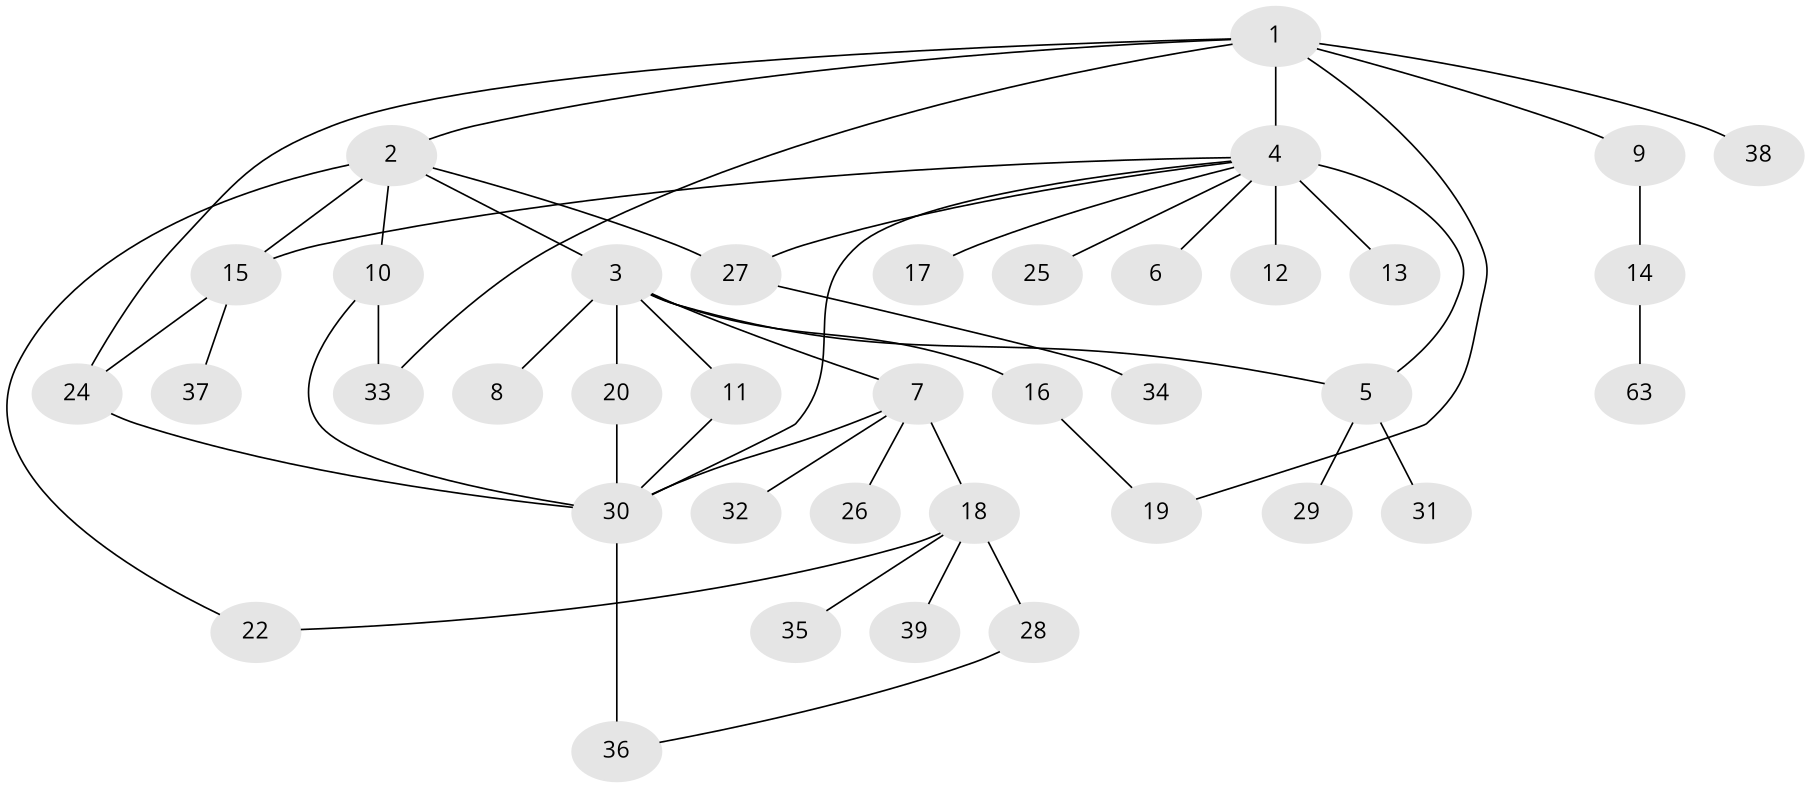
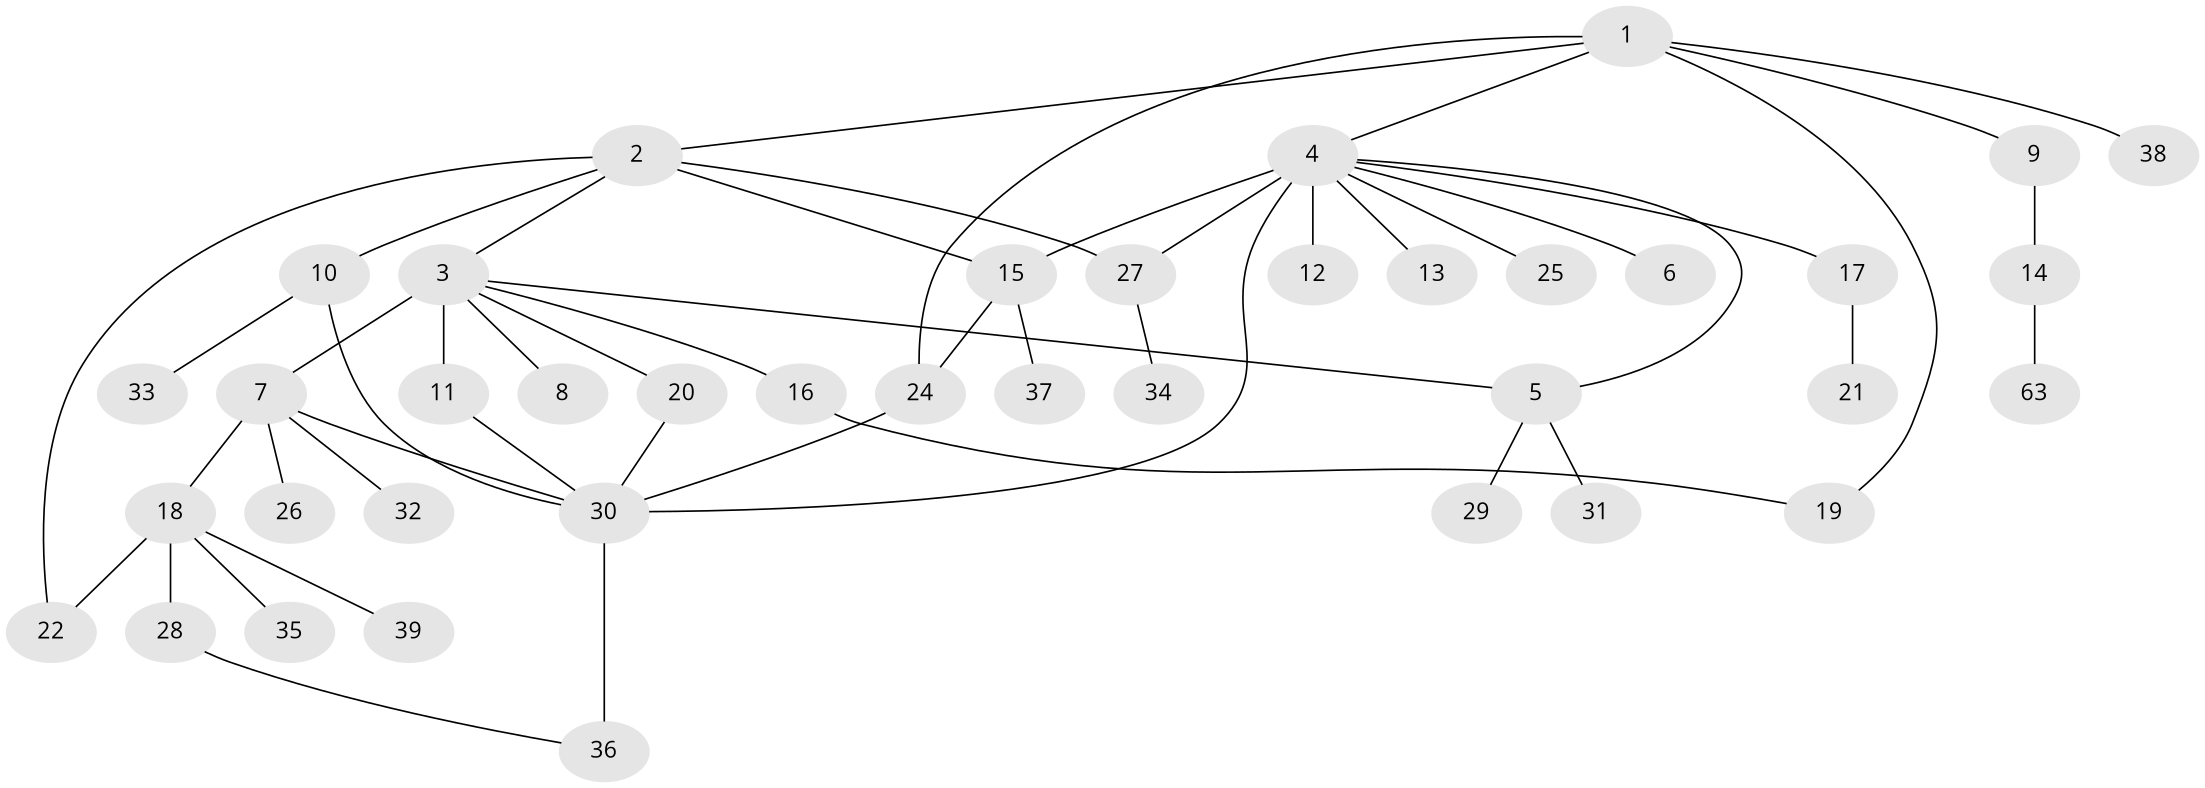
edge "1" -- "33": removed
node "21": added
